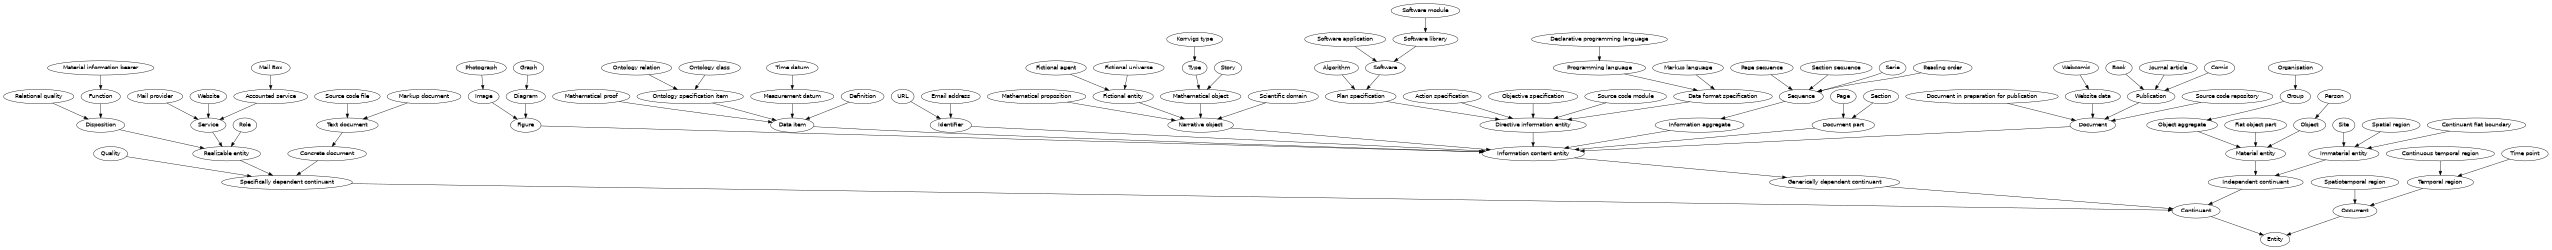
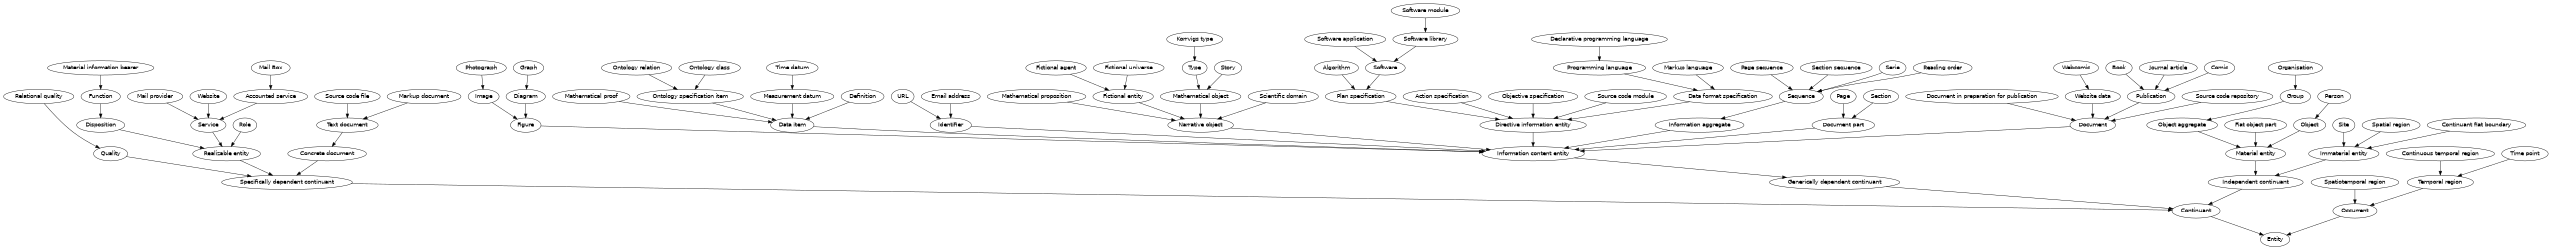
edge "Relational quality" -> "Disposition": now "Relational quality" -> "Quality"
